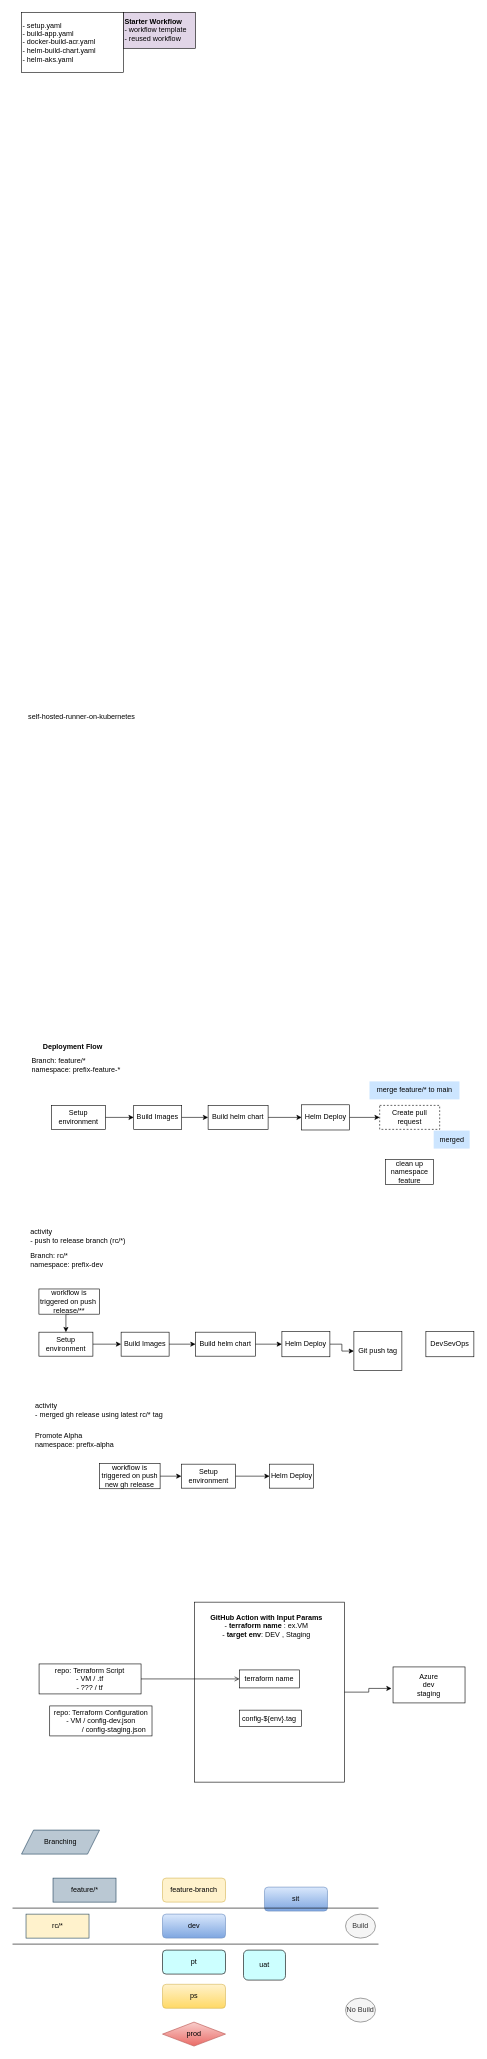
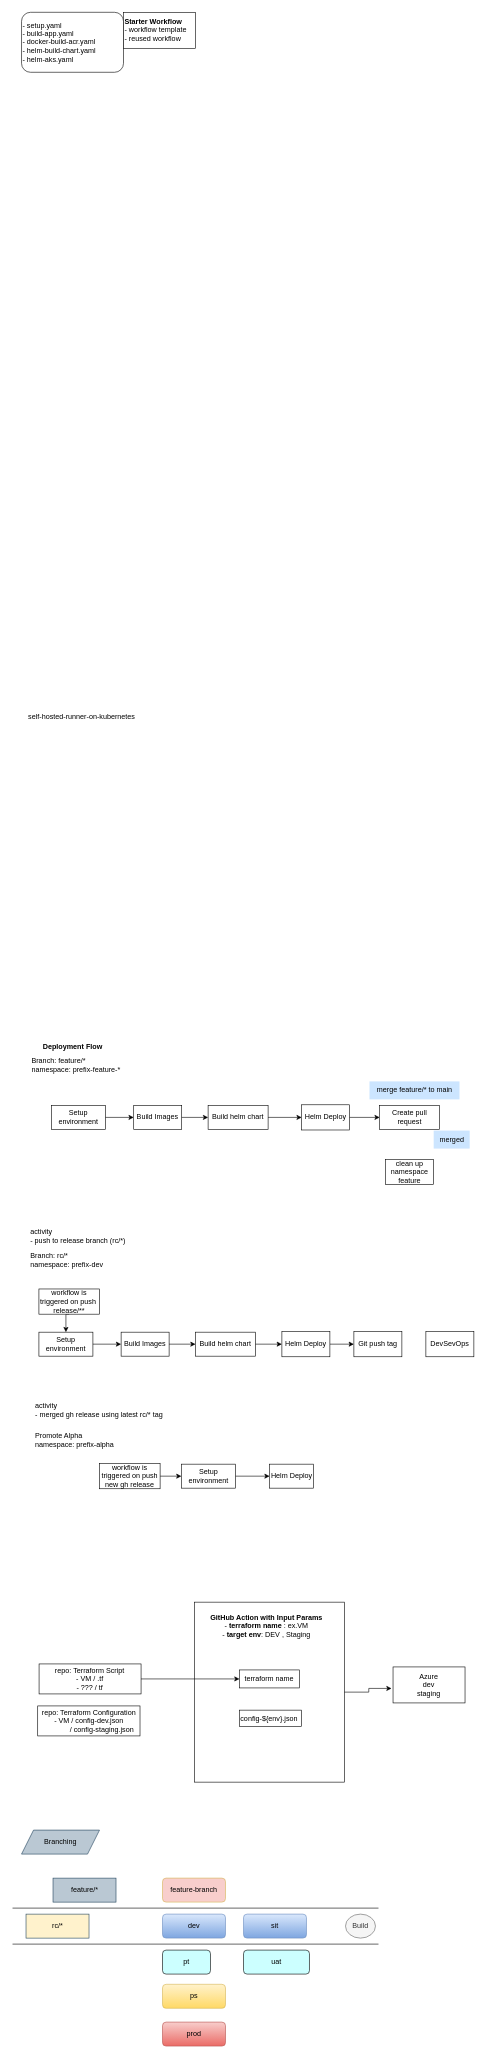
node "Starter Workflow - workflow template - reused workflow": fillcolor #e1d5e7 -> #ffffff
node "- setup.yaml - build-app.yaml - docker-build-acr.yaml - helm-build-chart.yaml - helm-aks.yaml": shape rectangle -> rounded rectangle
node "Create pull request": style dashed -> solid
node "Git push tag": size 48x39 -> 48x25
edge "repo: Terraform Script - VM / .tf - ??? / tf" -> "terraform name": arrowhead open -> classic
node "config-${env}.tag": label "config-${env}.tag" -> "config-${env}.json"
node "repo: Terraform Configuration - VM / config-dev.json / config-staging.json": moved (101, 1721) -> (89, 1721)
node "feature-branch": fillcolor #fff2cc -> #f8cecc
node "sit": moved (296, 1899) -> (275, 1926)
node "pt": size 63x24 -> 48x24
node "uat": size 42x30 -> 66x24
node "No Build": removed
node "prod": shape diamond -> rounded rectangle
